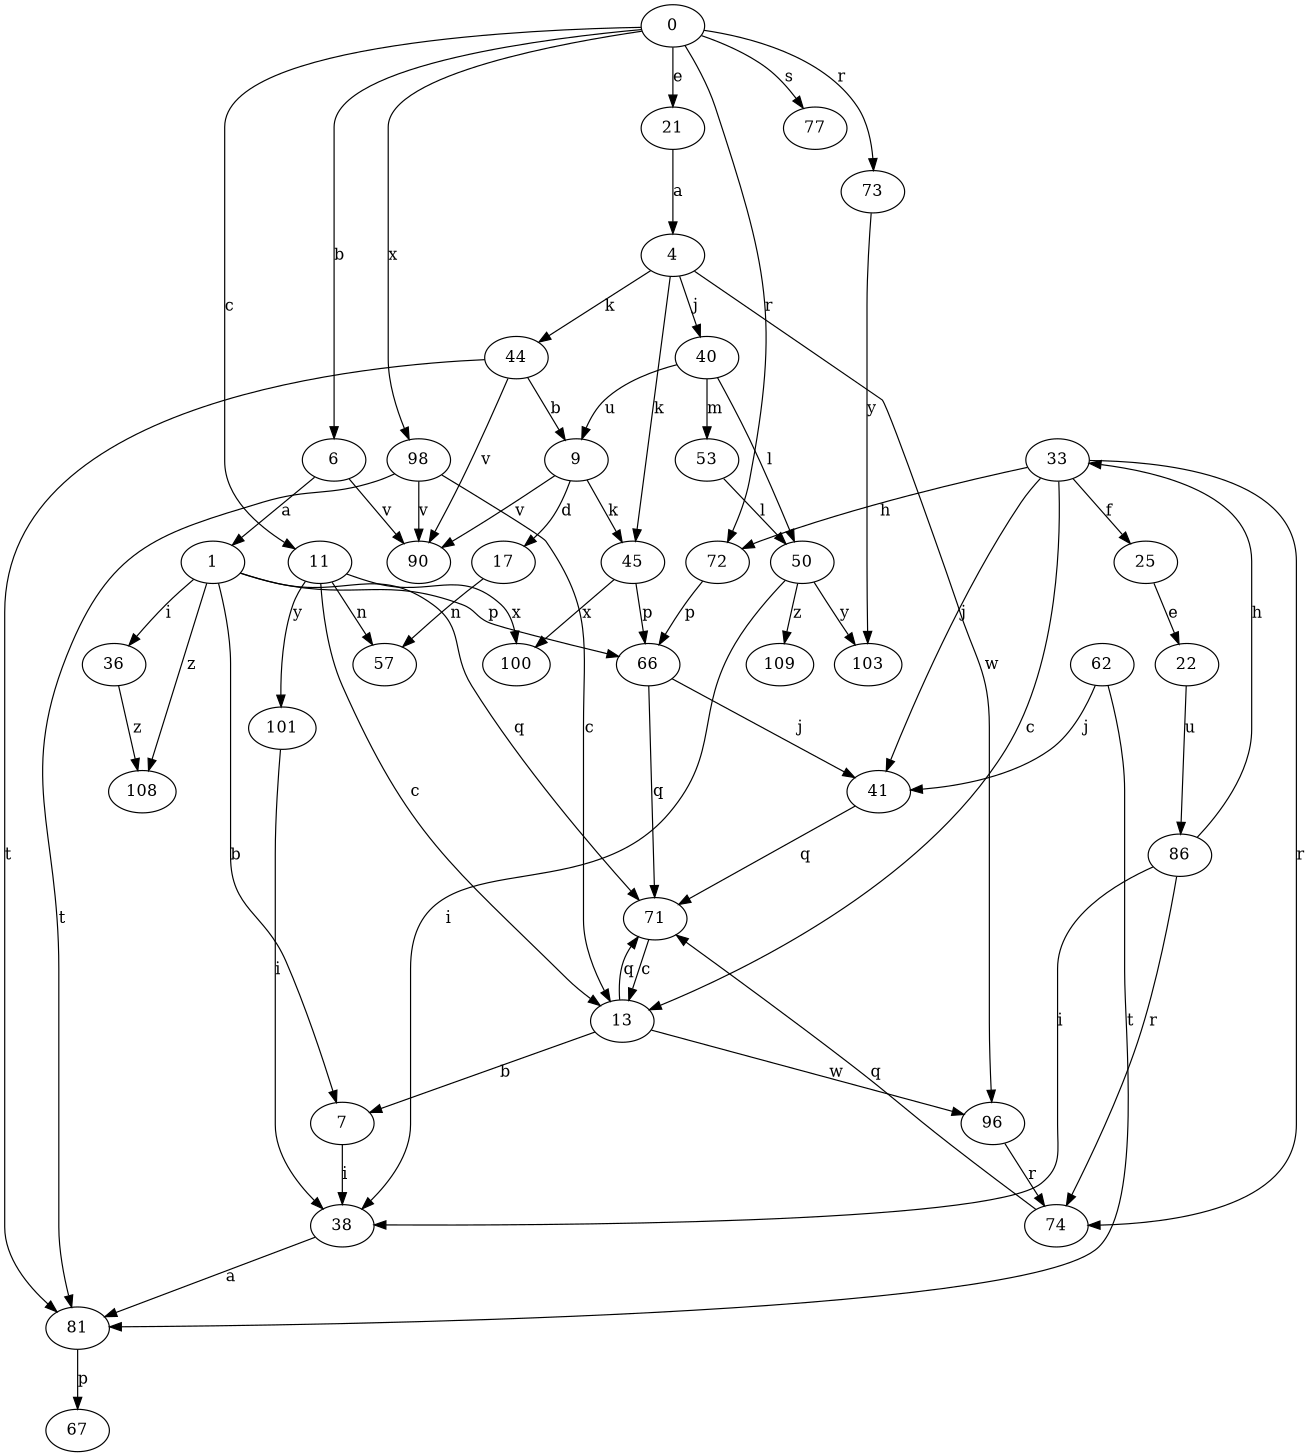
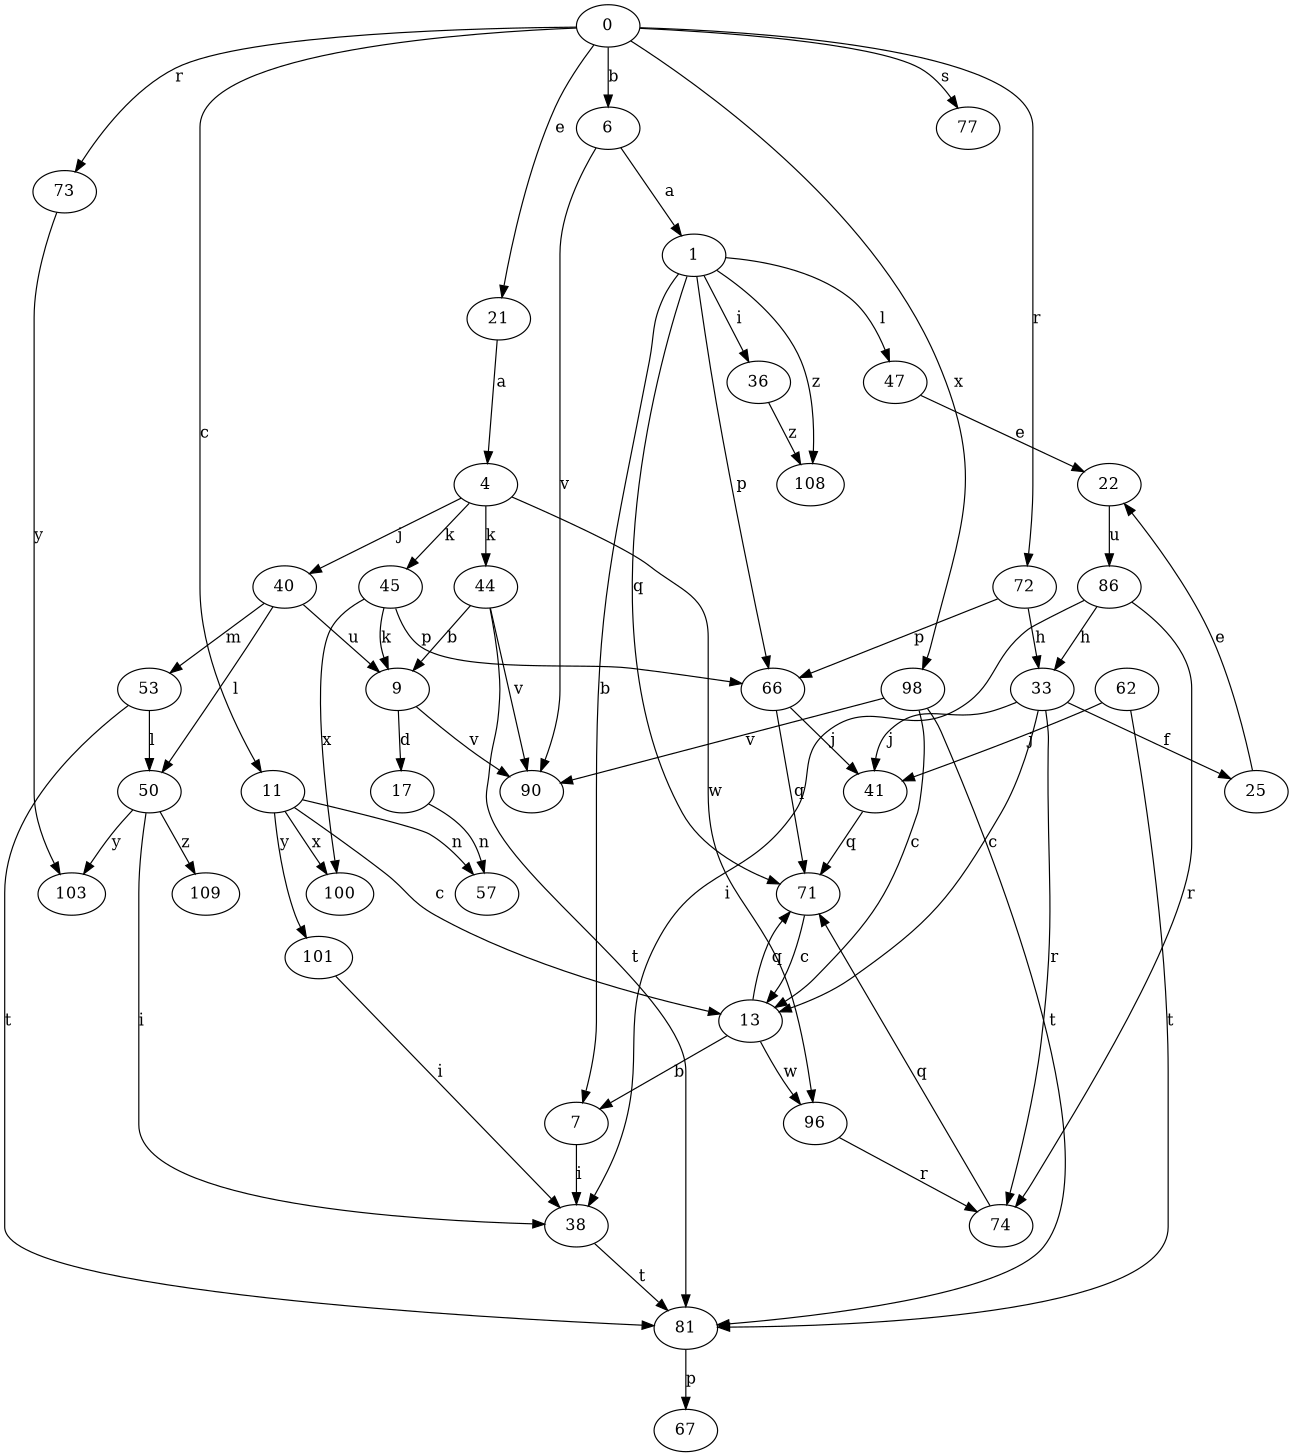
node "47": added
edge "33" -> "72": reversed
edge "9" -> "45": reversed
edge "53" -> "81": added, label "t"
edge "38" -> "81": label "a" -> "t"
